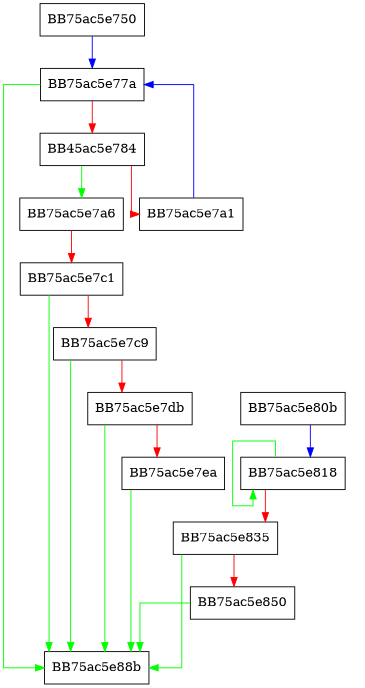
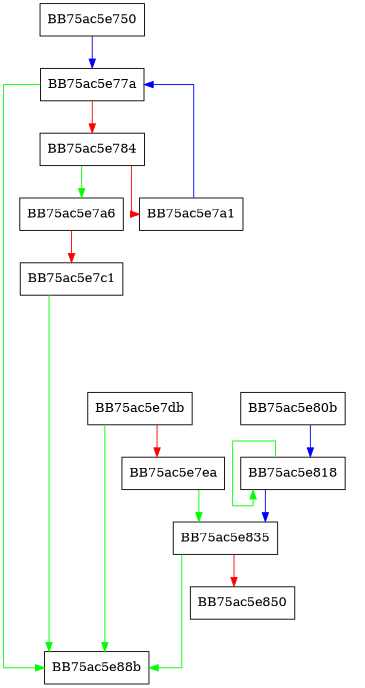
node "BB45ac5e784": label "BB45ac5e784" -> "BB75ac5e784"
node "BB75ac5e7c9": removed
edge "BB75ac5e818" -> "BB75ac5e835": color red -> blue
edge "BB75ac5e7ea" -> "BB75ac5e88b": now "BB75ac5e7ea" -> "BB75ac5e835"
edge "BB75ac5e850" -> "BB75ac5e88b": removed
